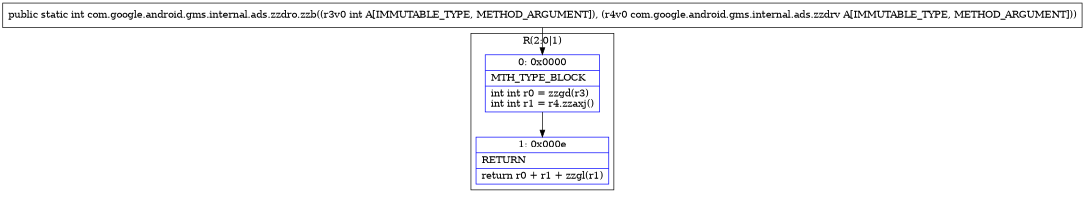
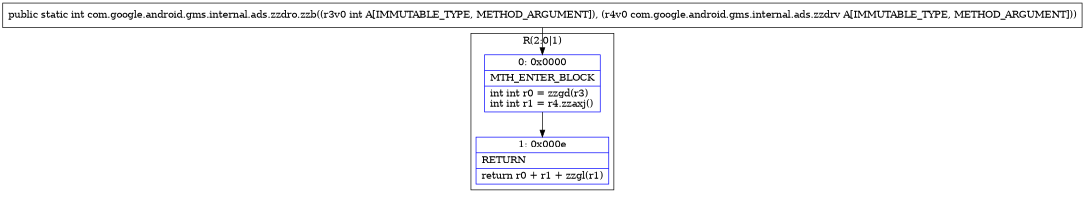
node "0: 0x0000": text "MTH_TYPE_BLOCK" -> "MTH_ENTER_BLOCK"
